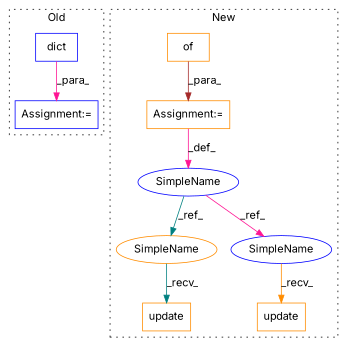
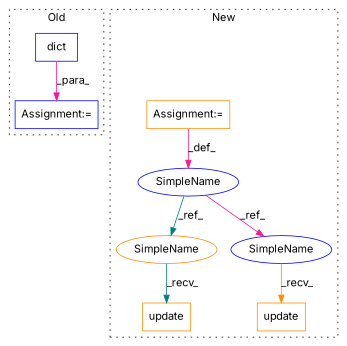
node "of": removed
